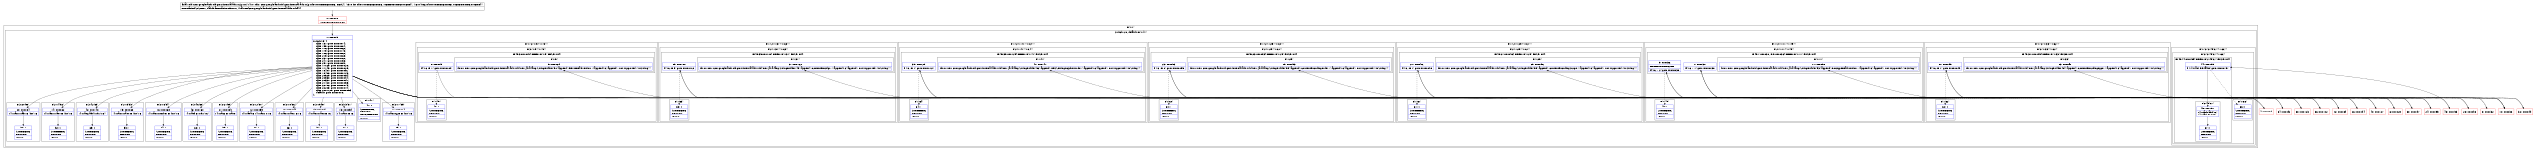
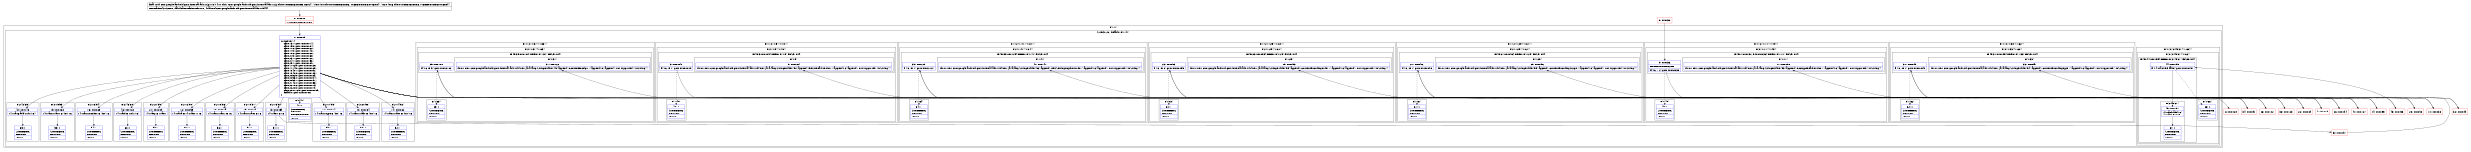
node "7: 0x0030": removed
edge "1: 0x0005" -> "30: 0x00d7": now "13: 0x005f" -> "30: 0x00d7"
